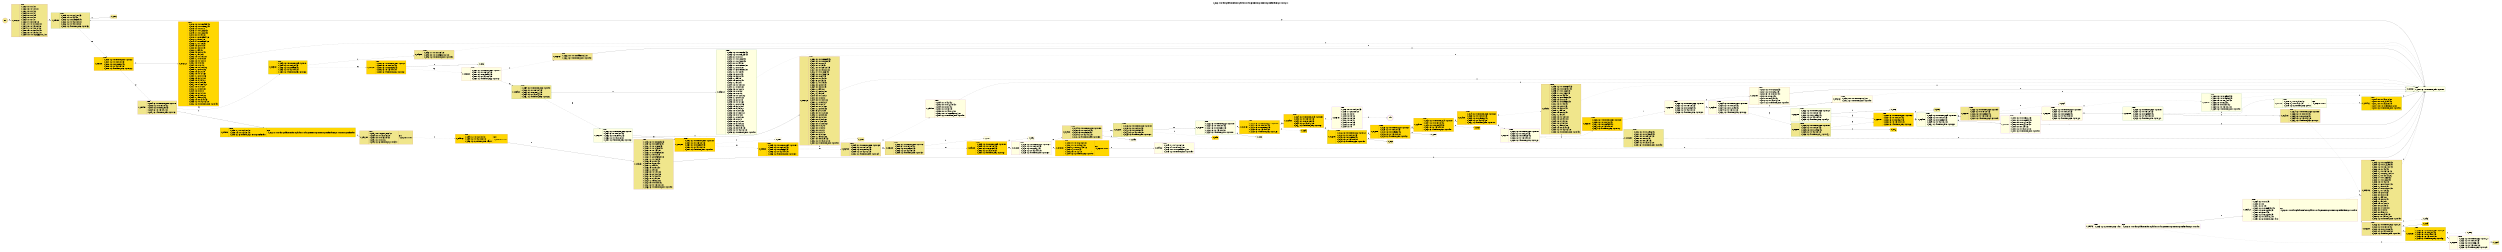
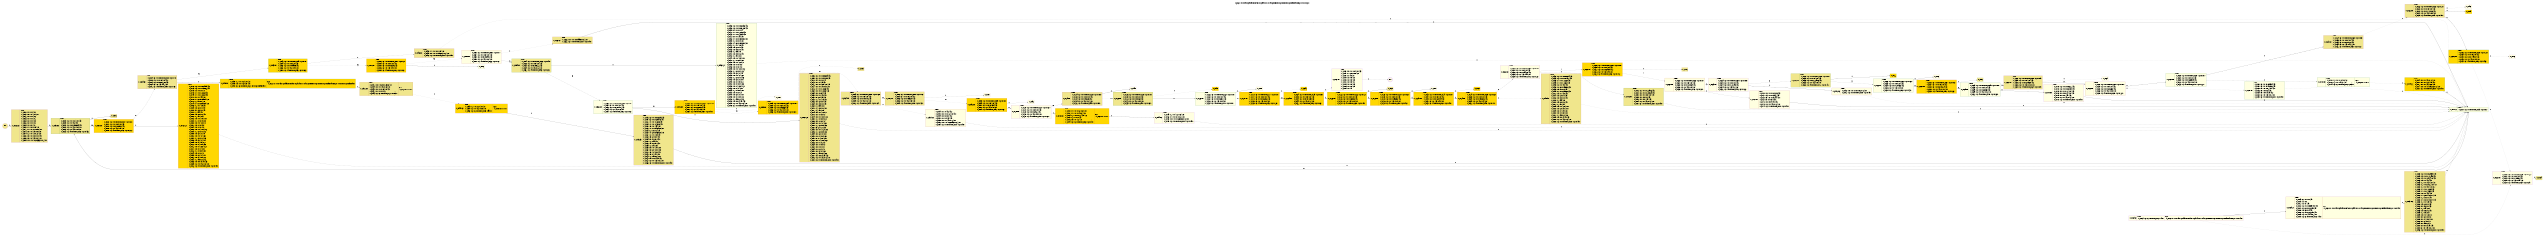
node "0x401fda": added
node "Users": label "Users" -> "Exit"
edge "0x40158a [28]" -> "0x4015c2 [28]": now "0x40158a [28]" -> "0x4015a6 [28]"
